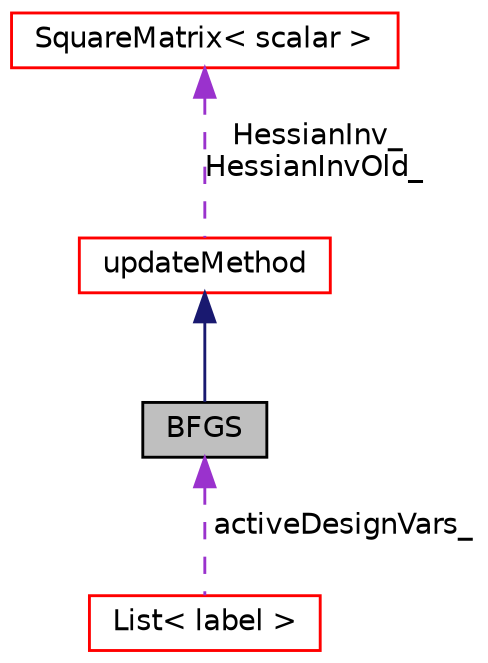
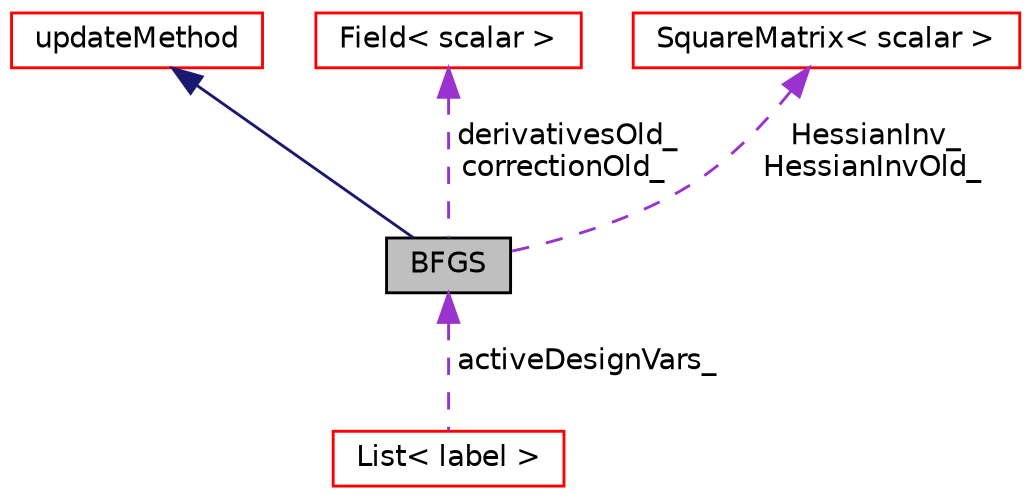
node "Field< scalar >": added
edge "updateMethod" -> "SquareMatrix< scalar >": now "BFGS" -> "SquareMatrix< scalar >"
